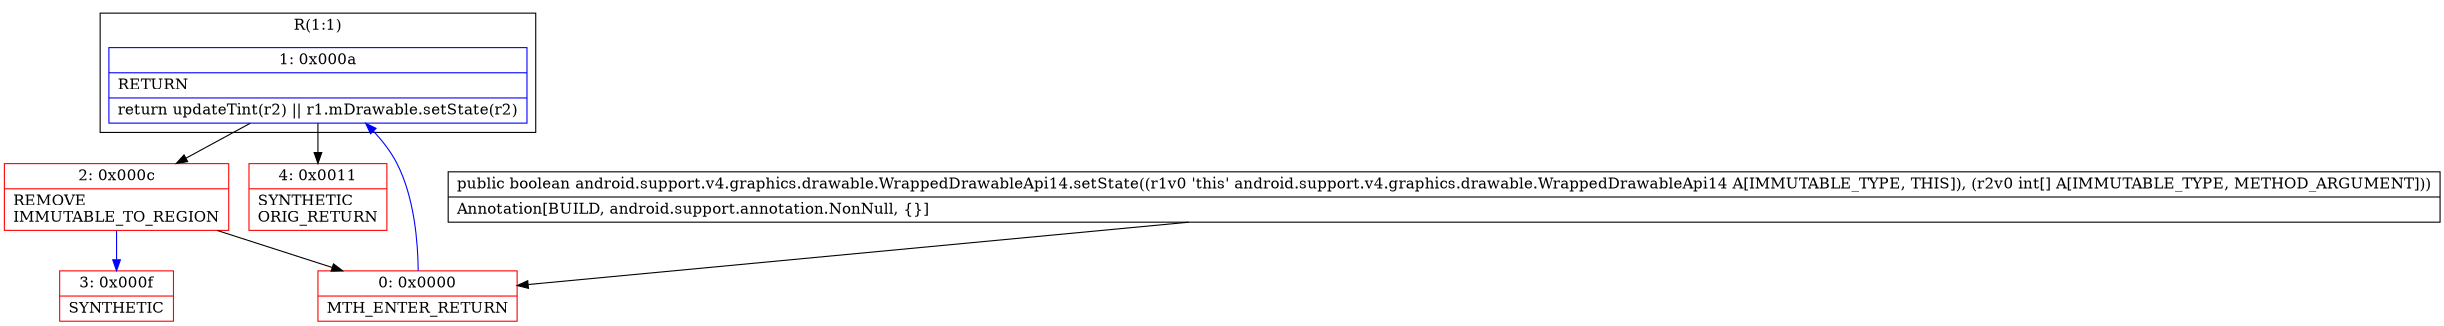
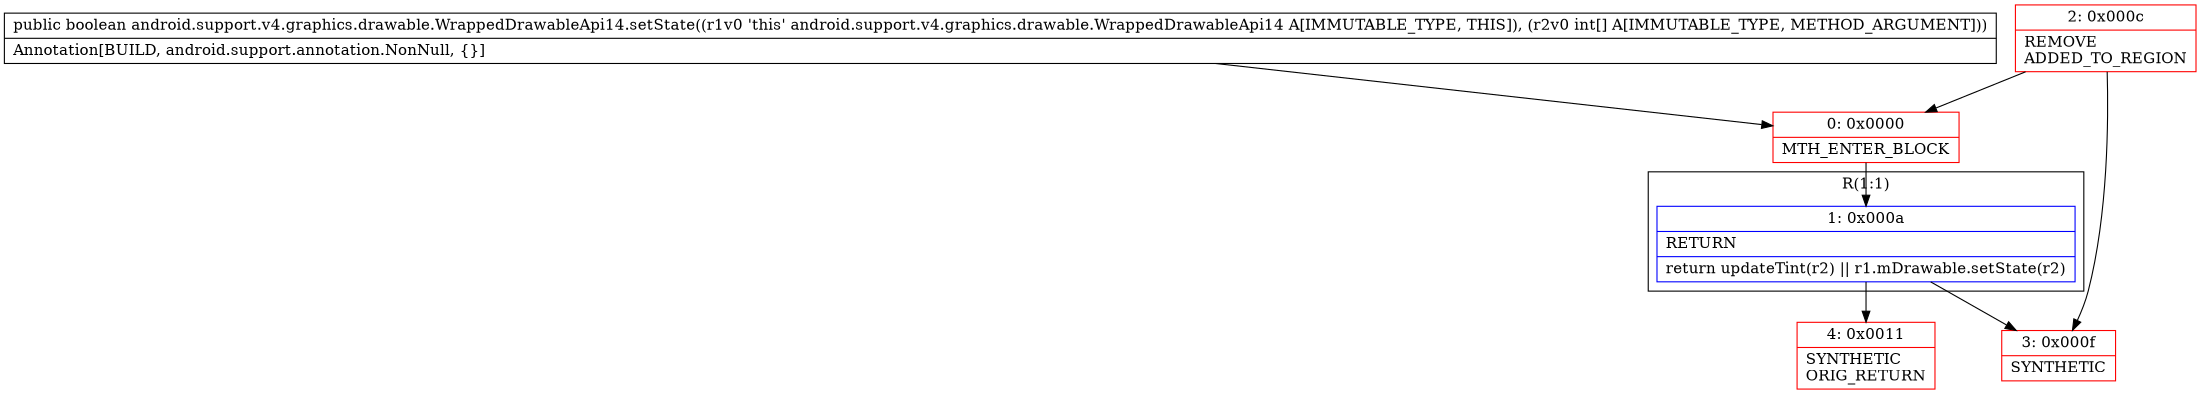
edge "1: 0x000a" -> "2: 0x000c": now "1: 0x000a" -> "3: 0x000f"
edge "0: 0x0000" -> "1: 0x000a": color blue -> black
node "2: 0x000c": text "IMMUTABLE_TO_REGION" -> "ADDED_TO_REGION"
edge "2: 0x000c" -> "3: 0x000f": color blue -> black
node "0: 0x0000": text "MTH_ENTER_RETURN" -> "MTH_ENTER_BLOCK"
